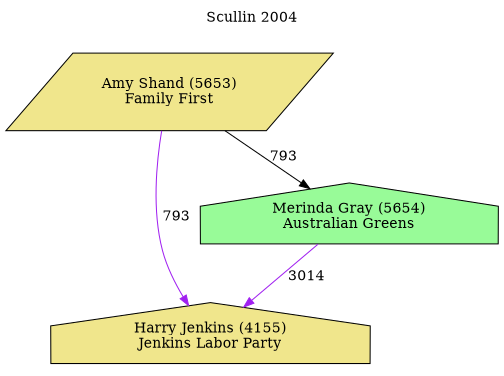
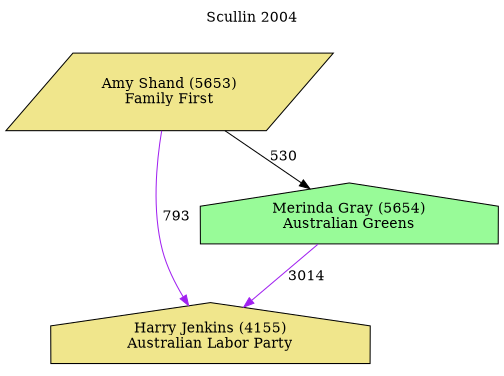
edge "Amy Shand (5653) Family First" -> "Merinda Gray (5654) Australian Greens": label "793" -> "530"
node "Harry Jenkins (4155) Jenkins Labor Party": label "Harry Jenkins (4155) Jenkins Labor Party" -> "Harry Jenkins (4155) Australian Labor Party"
